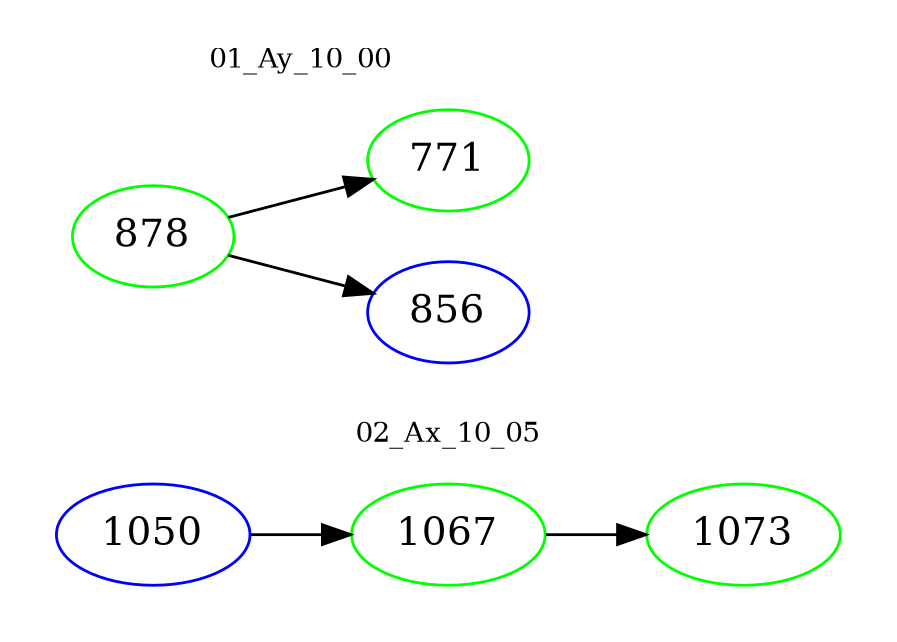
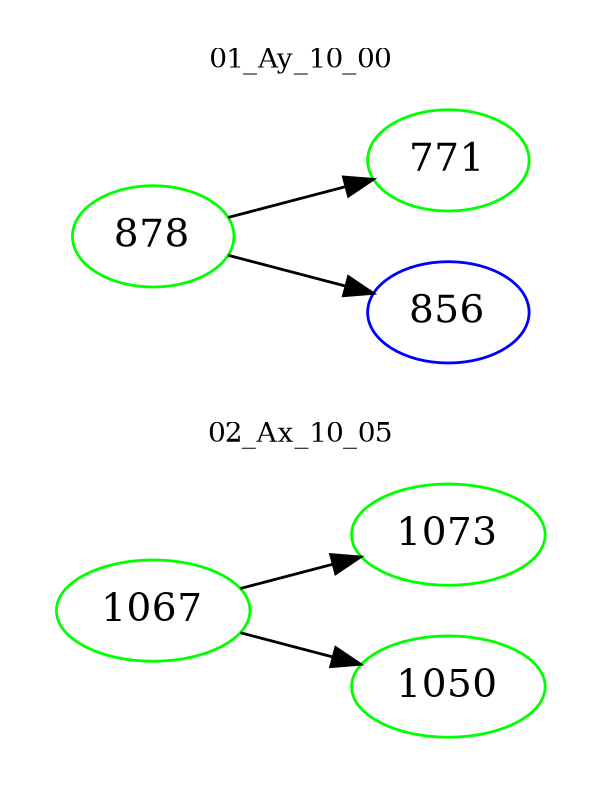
node "1050": color blue -> green
edge "1050" -> "1067": reversed
